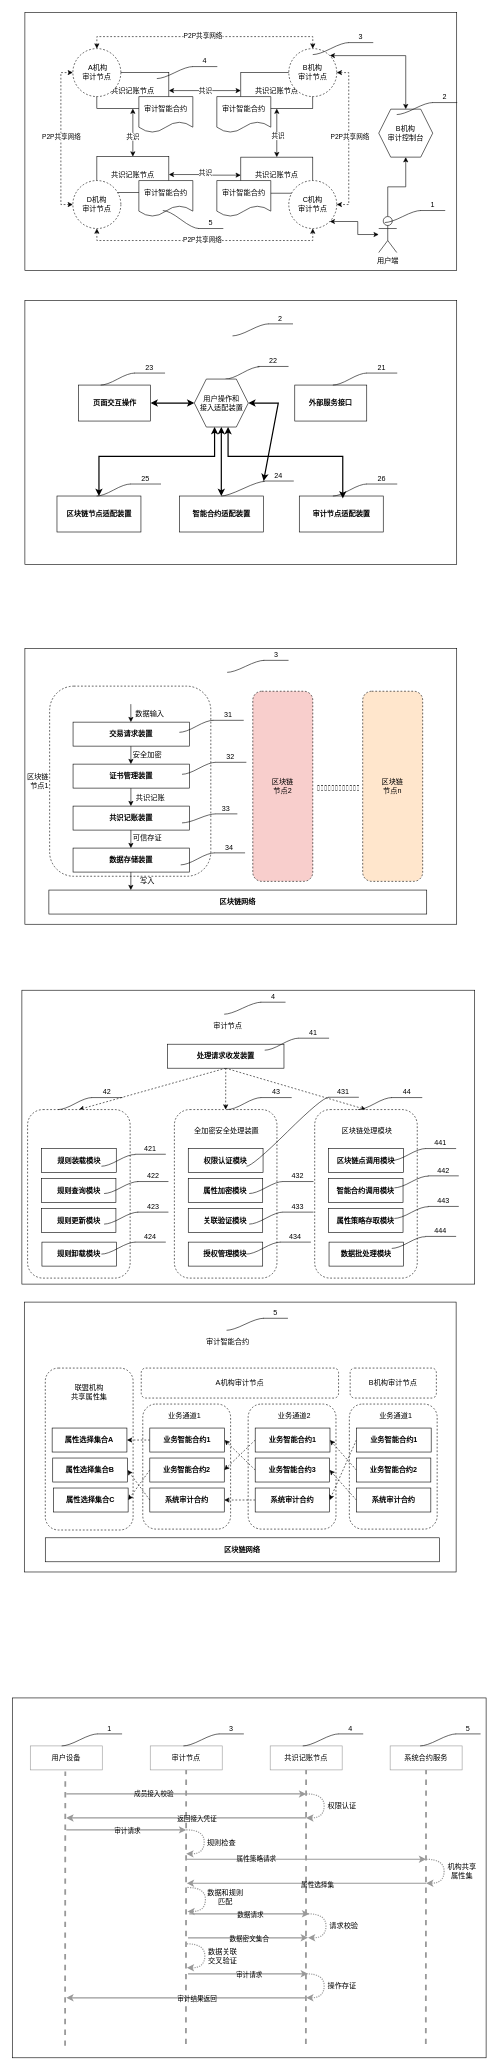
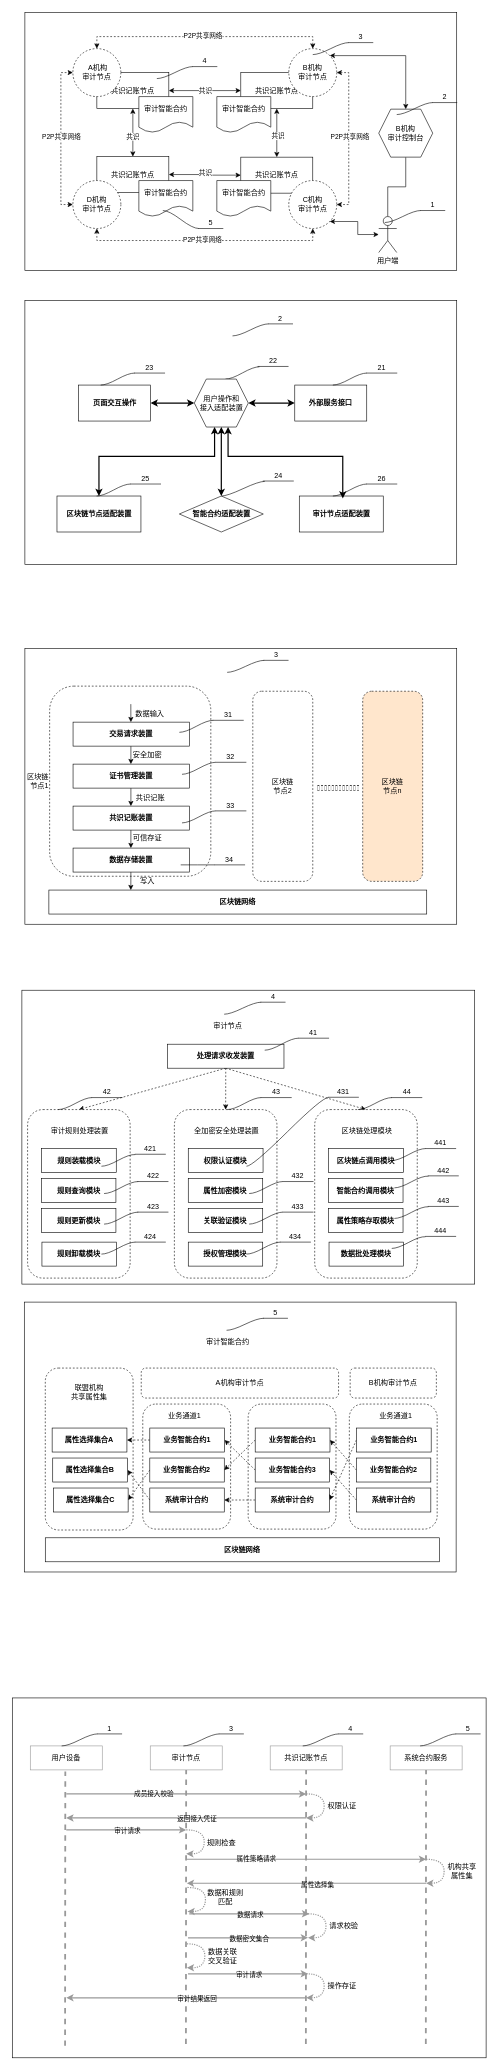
edge "用户端" -> "B机构 审计控制台": arrowhead classic -> none
edge "用户操作和 接入适配装置" -- "24": now "用户操作和 接入适配装置" -- "外部服务接口"
node "智能合约适配装置": shape rectangle -> diamond
node "区块链 节点2": fillcolor #f8cecc -> #ffffff
node "33": size 21x15 -> 30x12
node "34": moved (230, 847) -> (230, 859)
node "审计规则处理装置": added
node "业务通道2": removed
